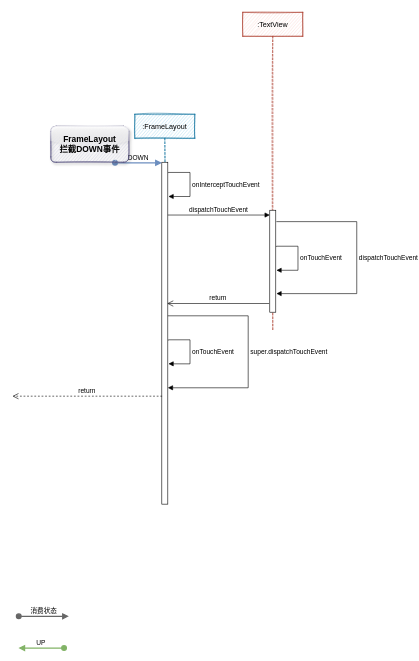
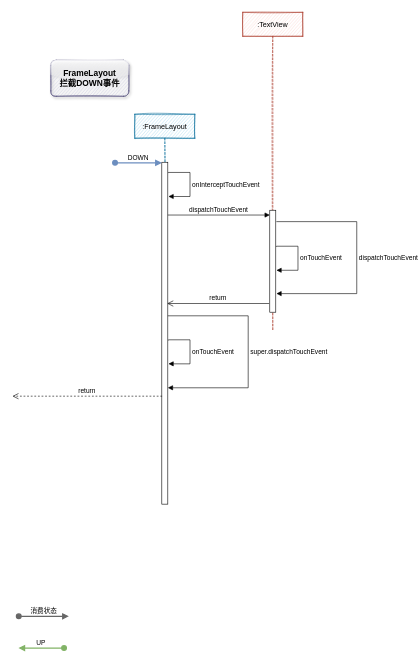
node "FrameLayout 拦截DOWN事件": moved (90, 144) -> (90, 78)
